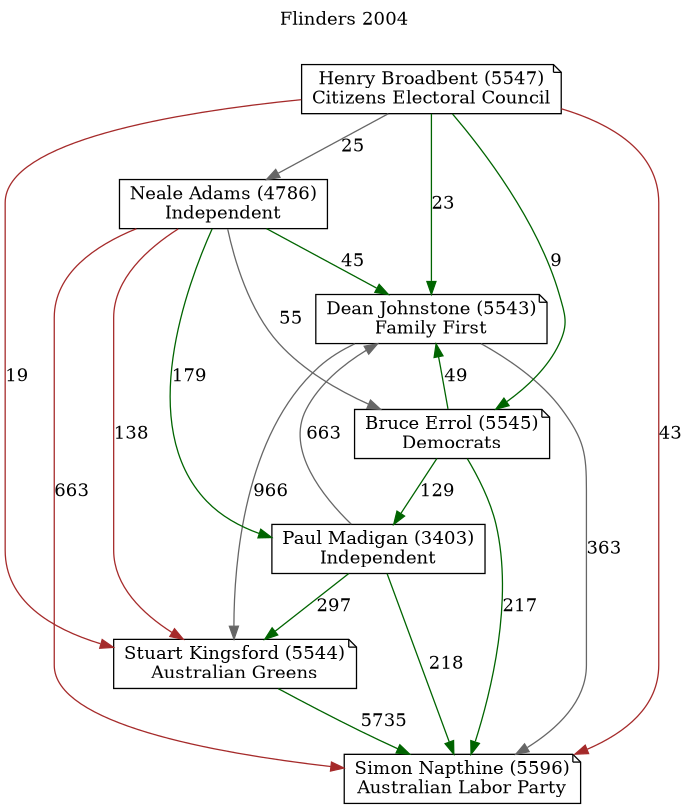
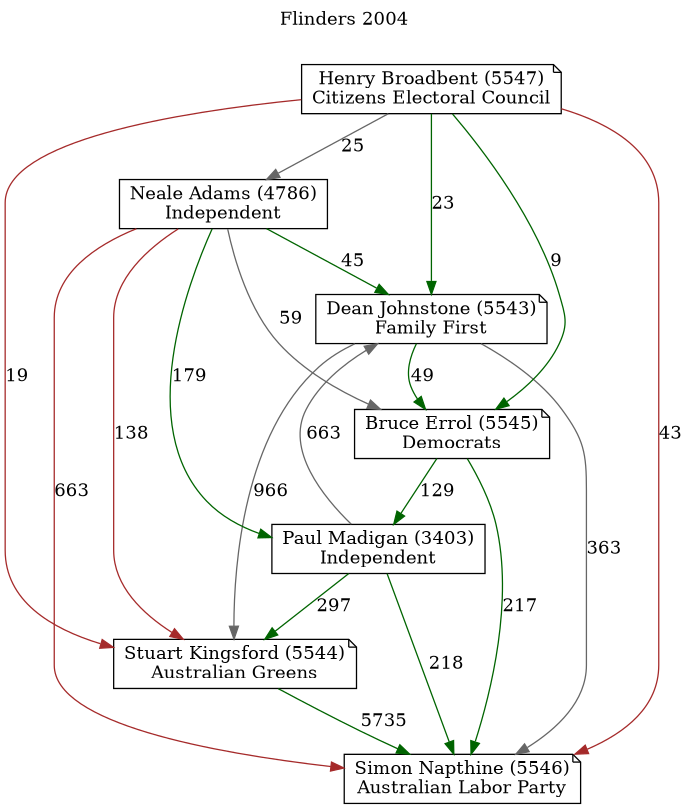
edge "Neale Adams (4786) Independent" -> "Bruce Errol (5545) Democrats": label "55" -> "59"
edge "Bruce Errol (5545) Democrats" -> "Dean Johnstone (5543) Family First": reversed
node "Simon Napthine (5596) Australian Labor Party": label "Simon Napthine (5596) Australian Labor Party" -> "Simon Napthine (5546) Australian Labor Party"
